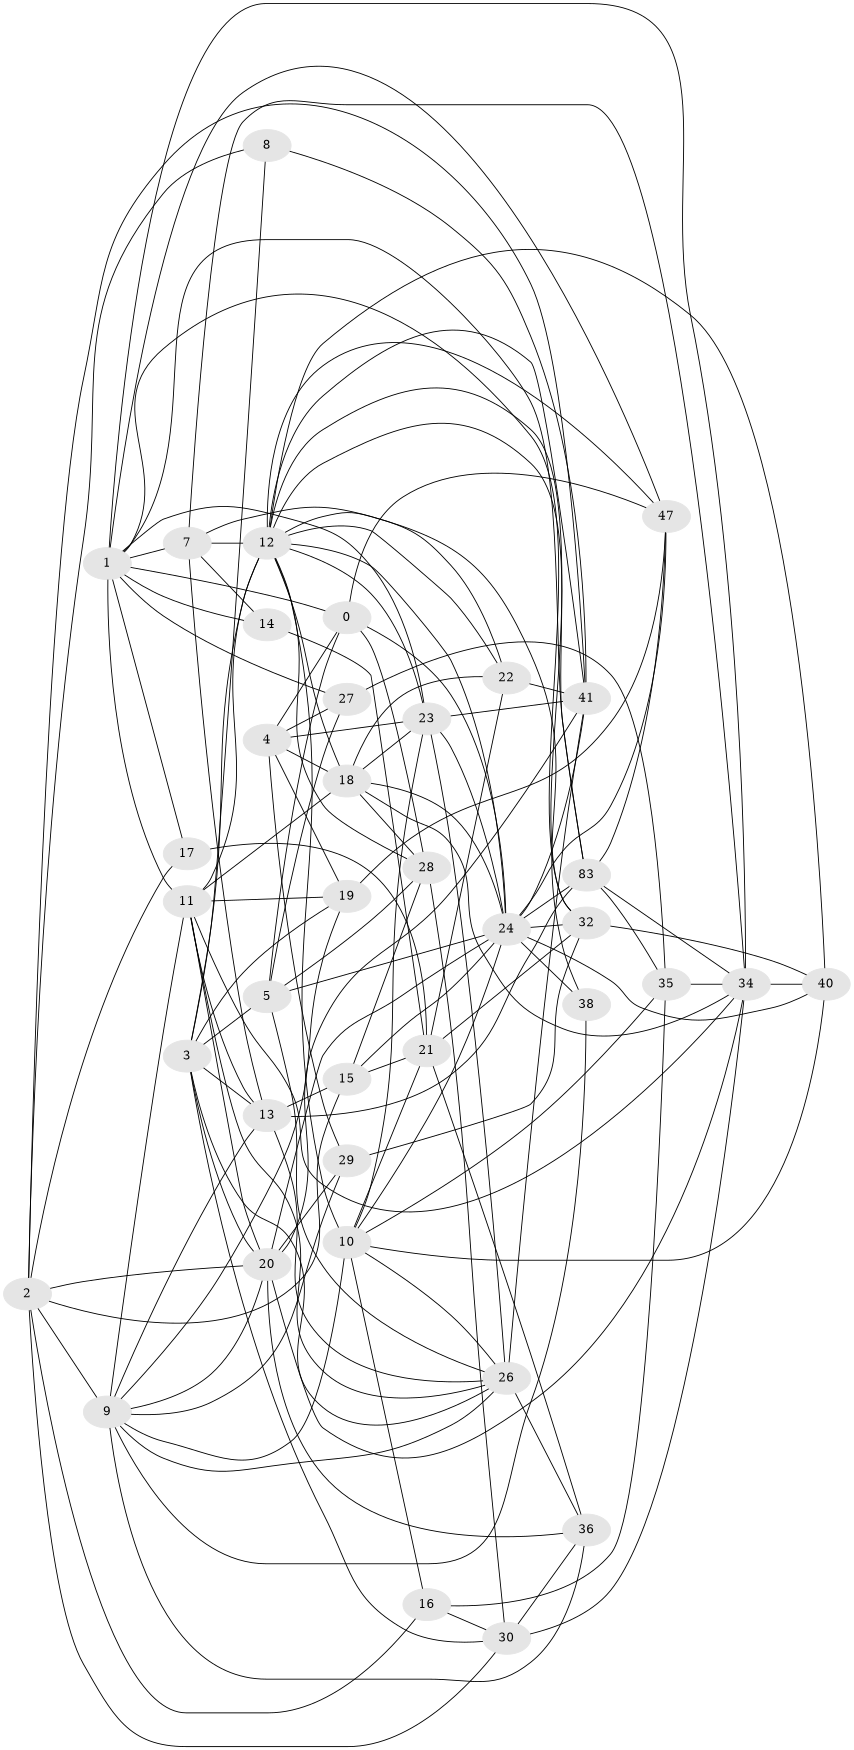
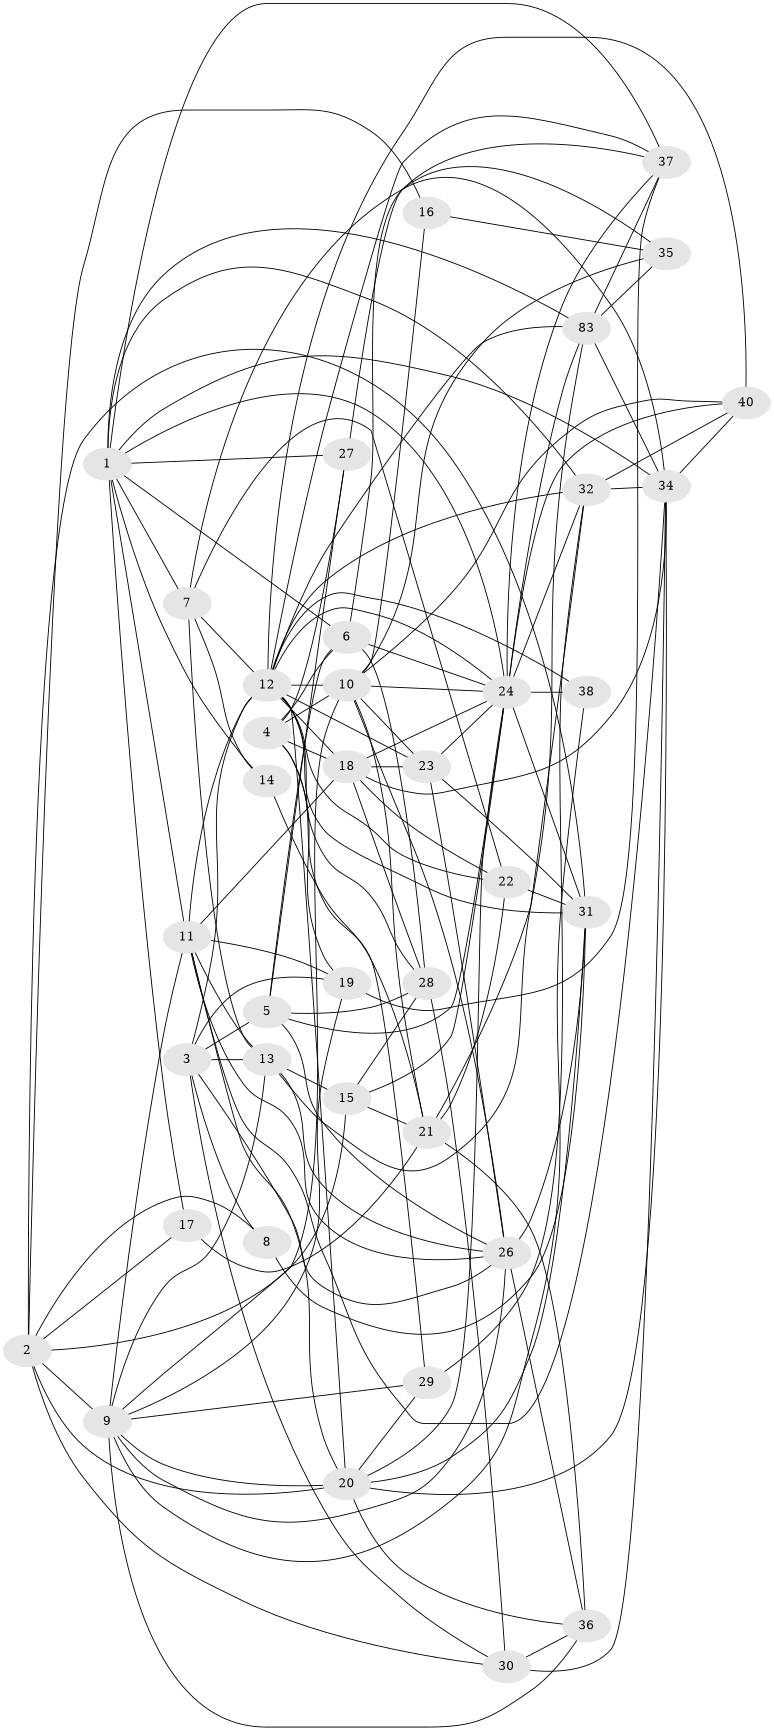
node "47": label "47" -> "37"
edge "1" -- "23": now "1" -- "24"
node "0": label "0" -> "6"
node "41": label "41" -> "31"
edge "23" -- "4": now "10" -- "4"
edge "35" -- "34": now "32" -- "34"
edge "3" -- "20": now "12" -- "20"
edge "16" -- "30": removed
